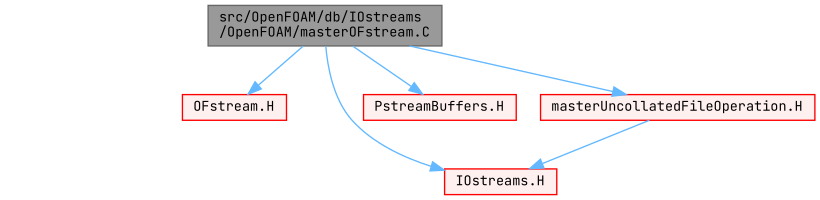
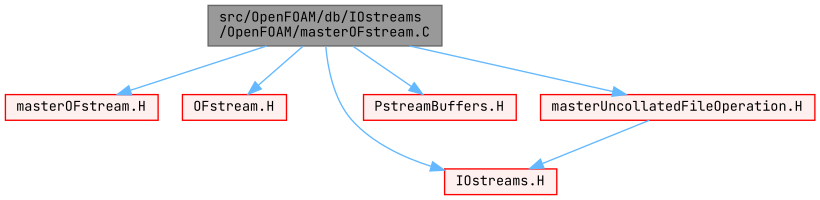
node "masterOFstream.H": added
